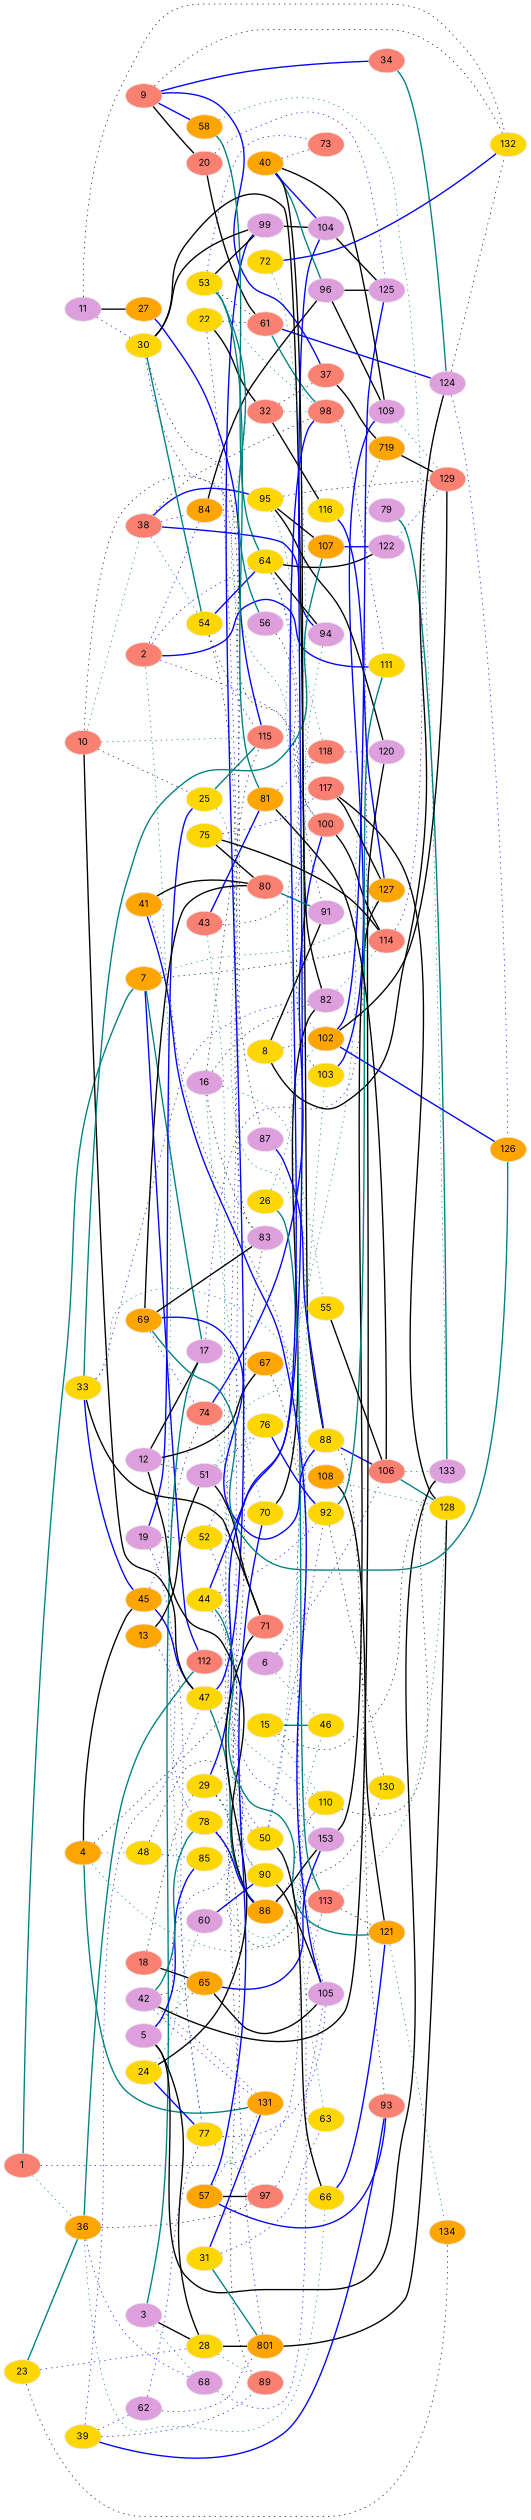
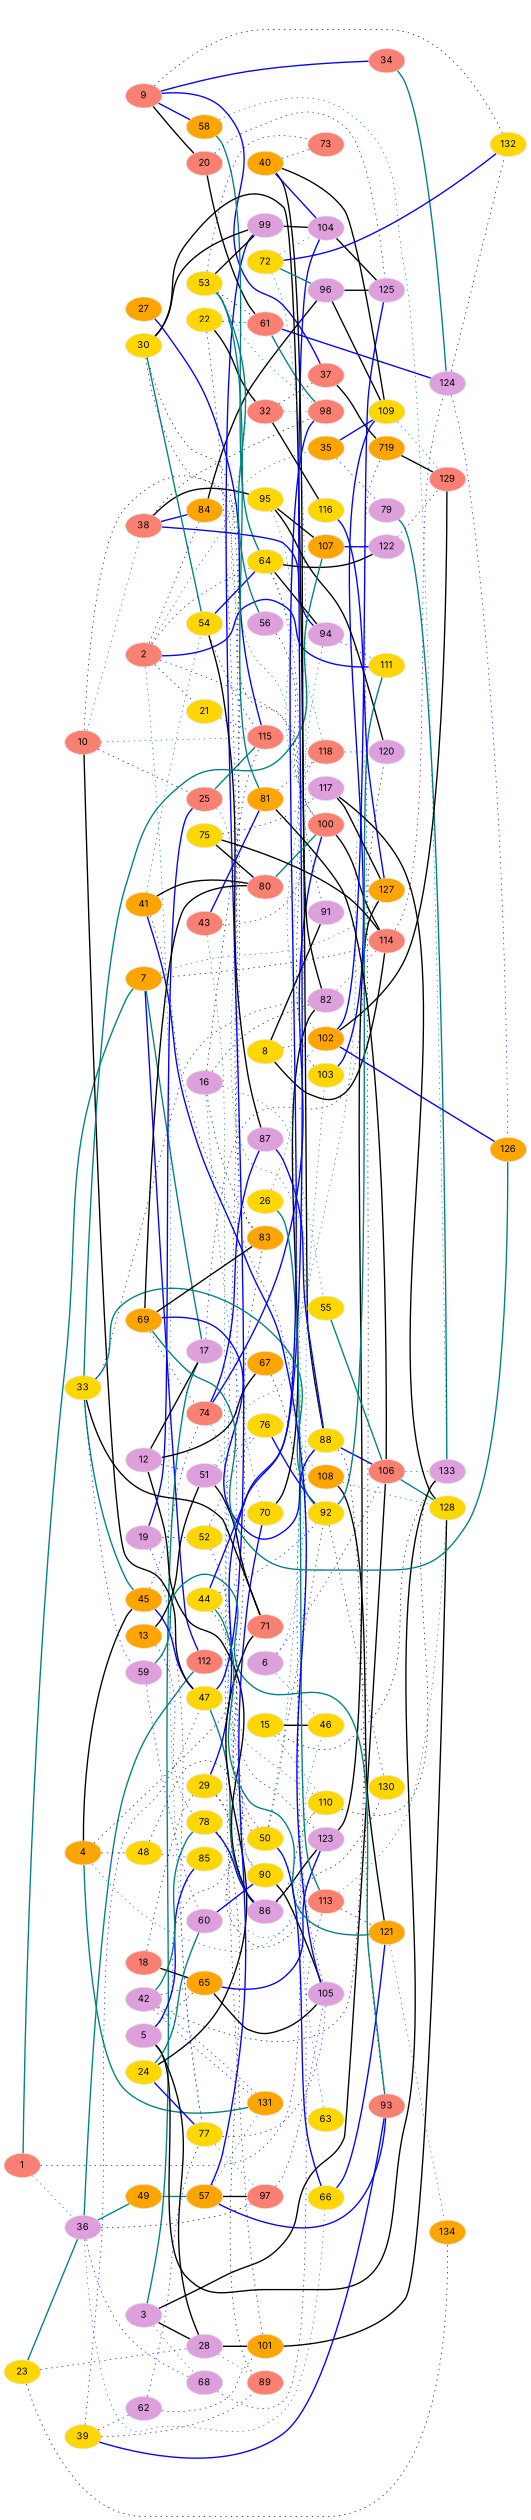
edge "40" -- "96": now "72" -- "96"
edge "104" -- "72": added
node "11": removed
node "109": fillcolor plum -> gold
node "35": added
edge "129" -- "95": removed
edge "95" -- "38": color blue -> black
edge "84" -- "38": style dotted -> bold
edge "98" -- "111": now "94" -- "111"
edge "38" -- "54": now "41" -- "54"
node "21": added
node "117": fillcolor salmon -> plum
node "25": fillcolor gold -> salmon
edge "124" -- "8": now "114" -- "8"
edge "54" -- "87": style dotted -> bold
edge "80" -- "91": now "80" -- "100"
node "83": fillcolor plum -> orange
edge "87" -- "74": added
edge "33" -- "92": style dotted -> bold
edge "55" -- "106": color black -> teal
edge "33" -- "45": color blue -> teal
edge "120" -- "42": style bold -> dotted
edge "92" -- "130": color black -> blue
node "59": added
edge "15" -- "46": color teal -> black
node "153": label "153" -> "123"
edge "4" -- "48": color teal -> black
edge "110" -- "86": color blue -> black
node "86": fillcolor orange -> plum
edge "106" -- "3": added
edge "60" -- "24": style dotted -> bold
edge "50" -- "66": color black -> blue
node "49": added
node "36": fillcolor orange -> plum
node "31": removed
node "28": fillcolor gold -> plum
node "801": label "801" -> "101"
